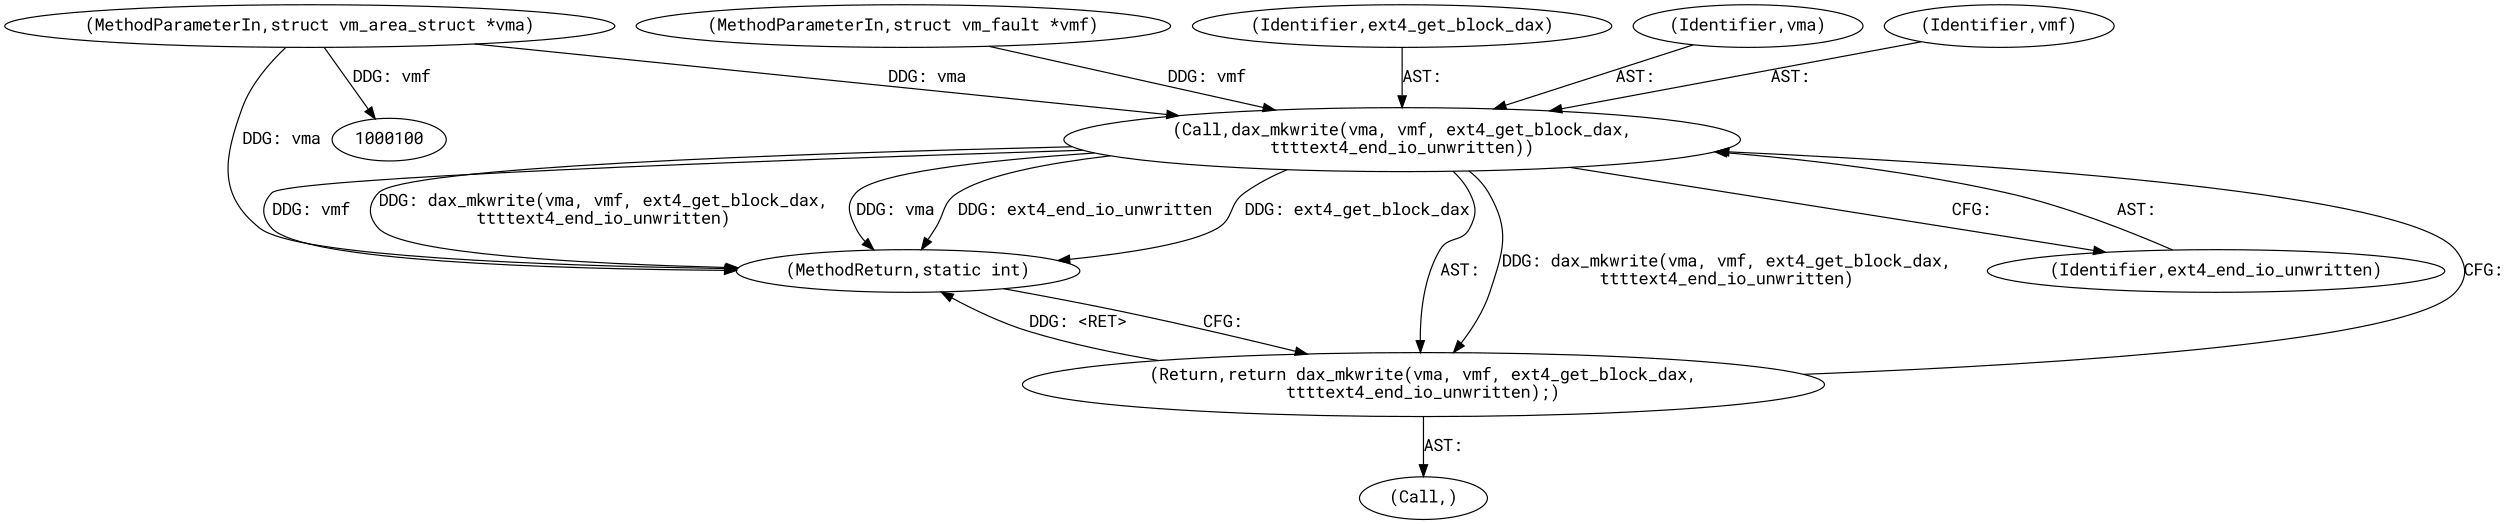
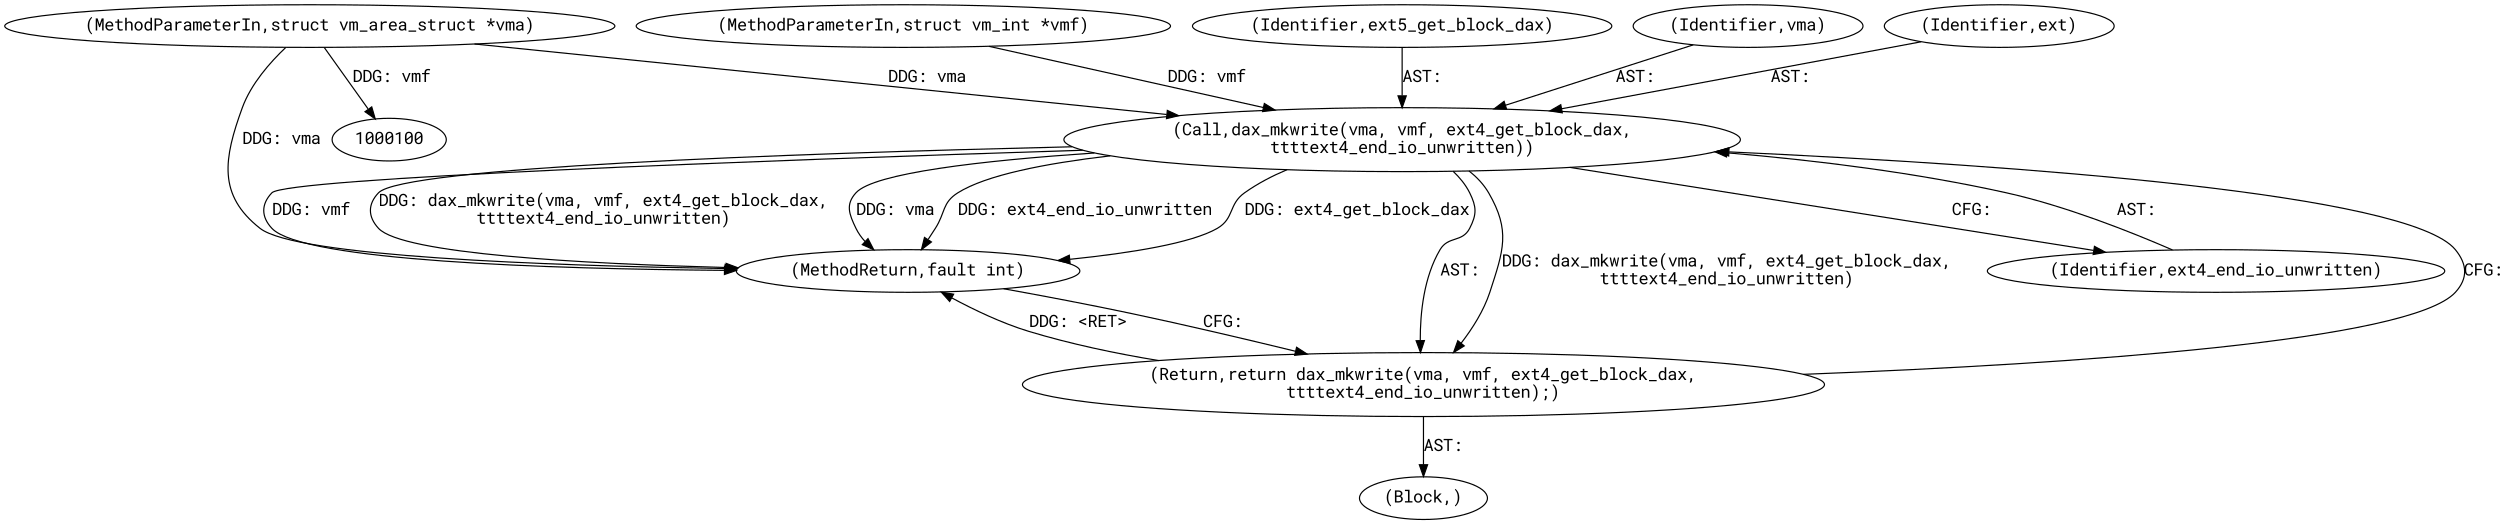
node "(MethodParameterIn,struct vm_fault *vmf)": label "(MethodParameterIn,struct vm_fault *vmf)" -> "(MethodParameterIn,struct vm_int *vmf)"
node "(Identifier,ext4_get_block_dax)": label "(Identifier,ext4_get_block_dax)" -> "(Identifier,ext5_get_block_dax)"
node "(Identifier,vmf)": label "(Identifier,vmf)" -> "(Identifier,ext)"
node "(MethodReturn,static int)": label "(MethodReturn,static int)" -> "(MethodReturn,fault int)"
node "(Call,)": label "(Call,)" -> "(Block,)"
